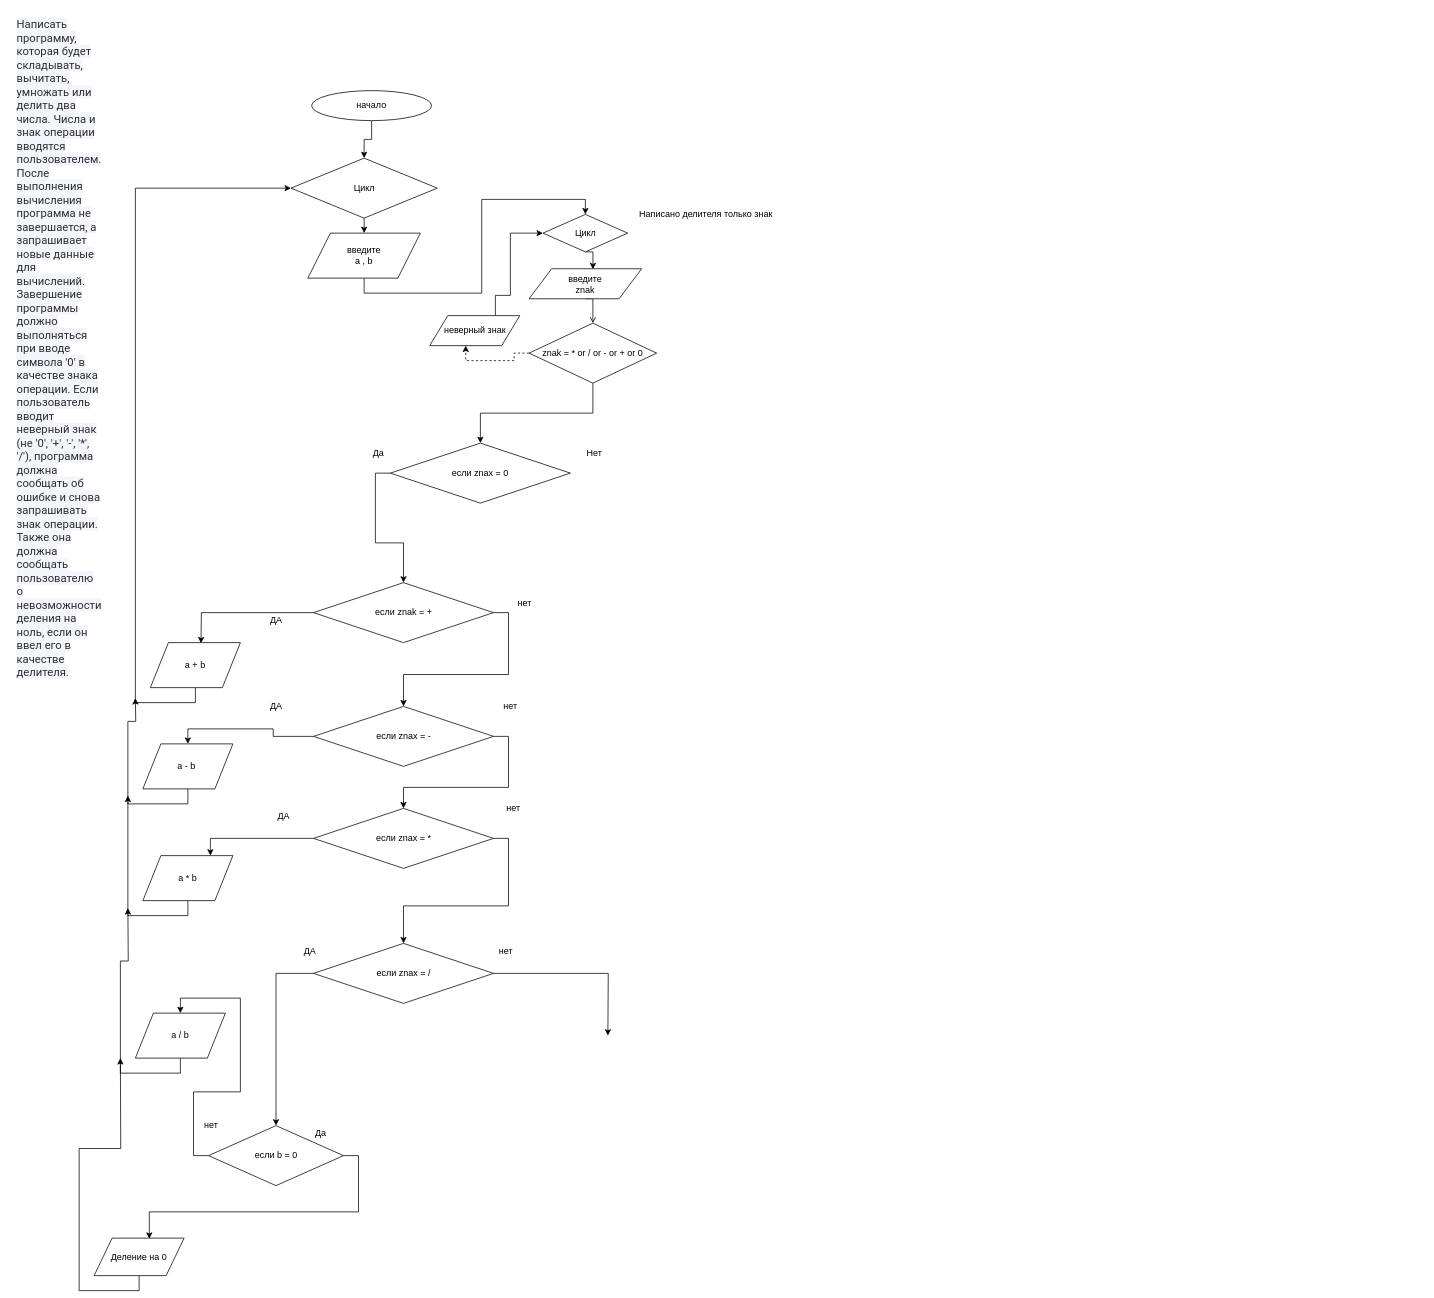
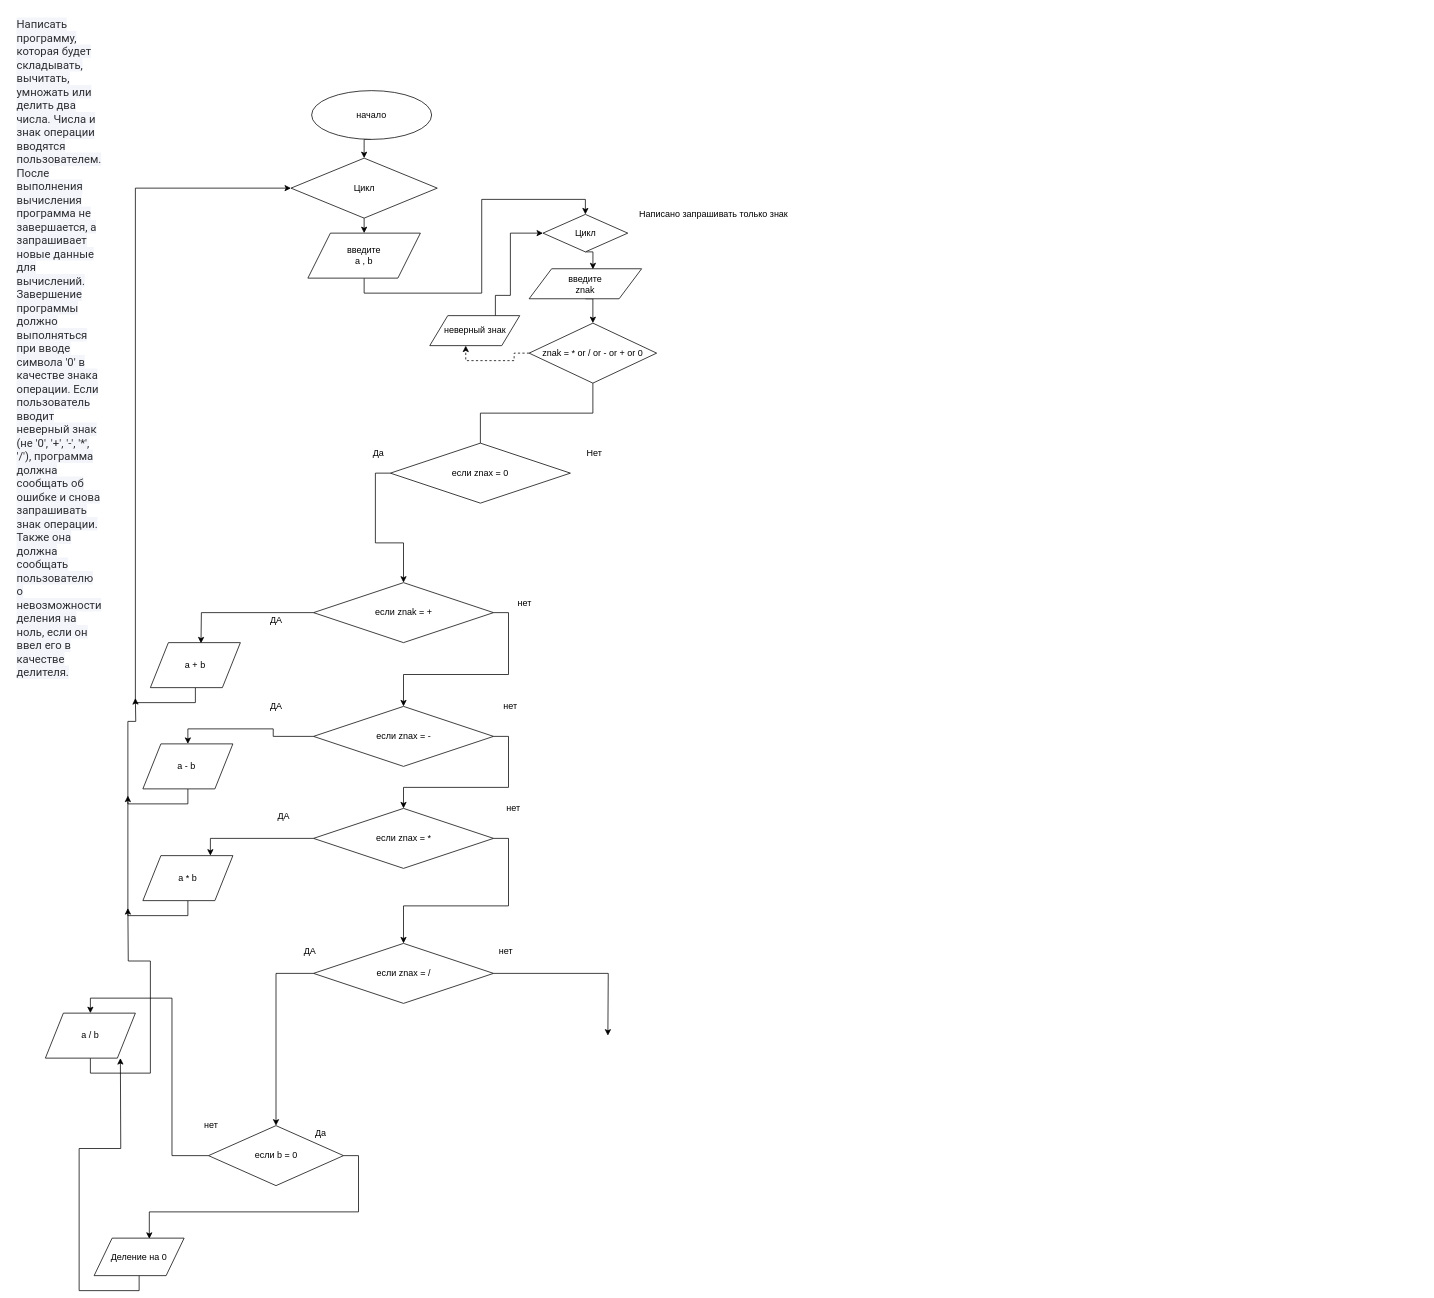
node "начало": size 120x30 -> 120x49
node "Написано делителя только знак": label "Написано делителя только знак" -> "Написано запрашивать только знак"
edge "введите znak" -> "znak = * or / or - or + or 0": arrowhead open -> classic
edge "znak = * or / or - or + or 0" -> "если znax = 0": arrowhead classic -> none
node "a / b": moved (180, 1035) -> (90, 1035)
